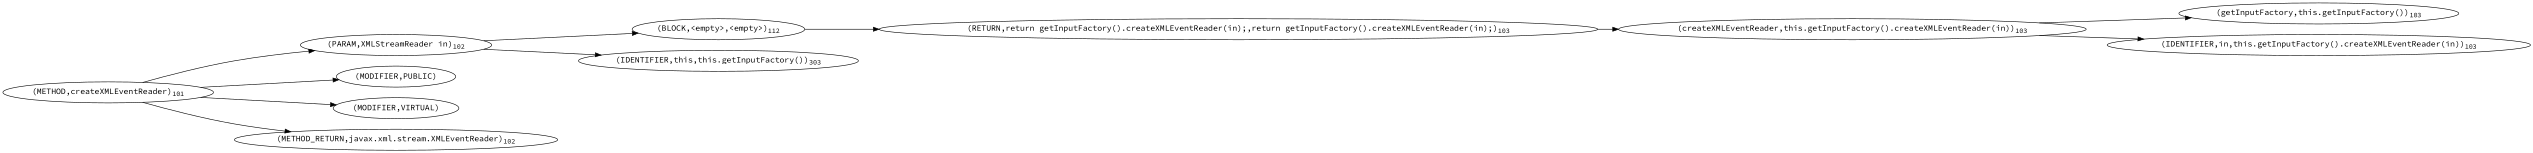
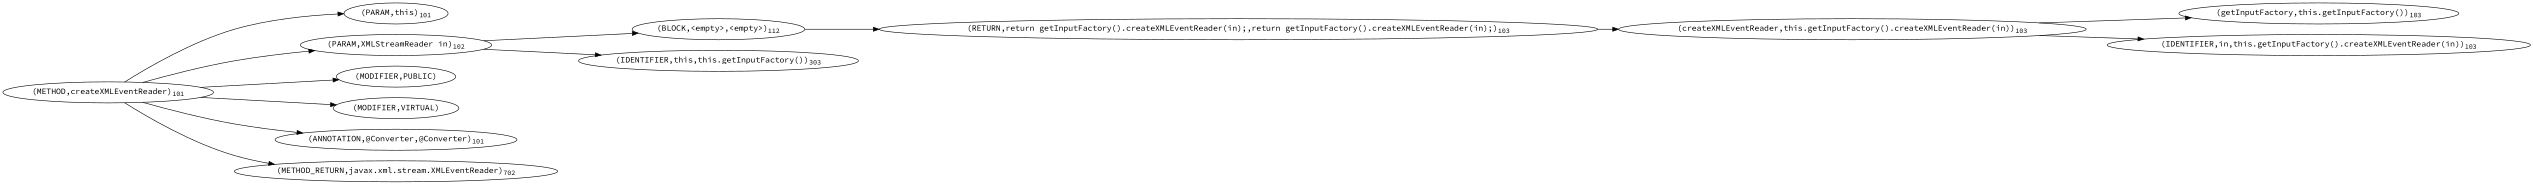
node "(PARAM,this)": added
node "(METHOD_RETURN,javax.xml.stream.XMLEventReader)": text "102" -> "702"
node "(ANNOTATION,@Converter,@Converter)": added
